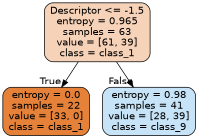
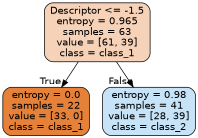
node "entropy = 0.98 samples = 41 value = [28, 39] class = class_9": label "entropy = 0.98 samples = 41 value = [28, 39] class = class_9" -> "entropy = 0.98 samples = 41 value = [28, 39] class = class_2"
